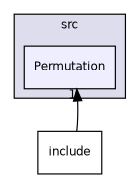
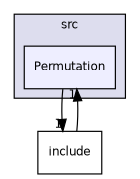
edge "Permutation" -> "include": added
